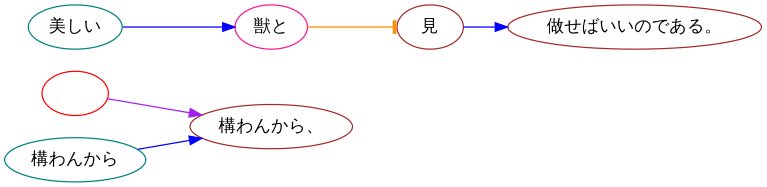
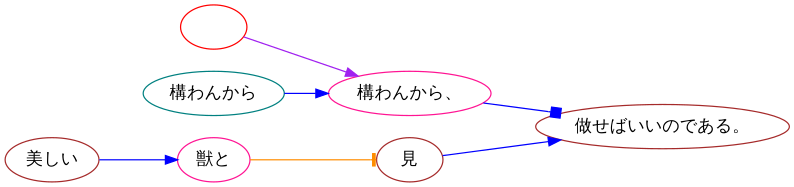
node "美しい": color teal -> brown
edge "構わんから、" -> "做せばいいのである。": added
node "構わんから、": color brown -> deeppink
